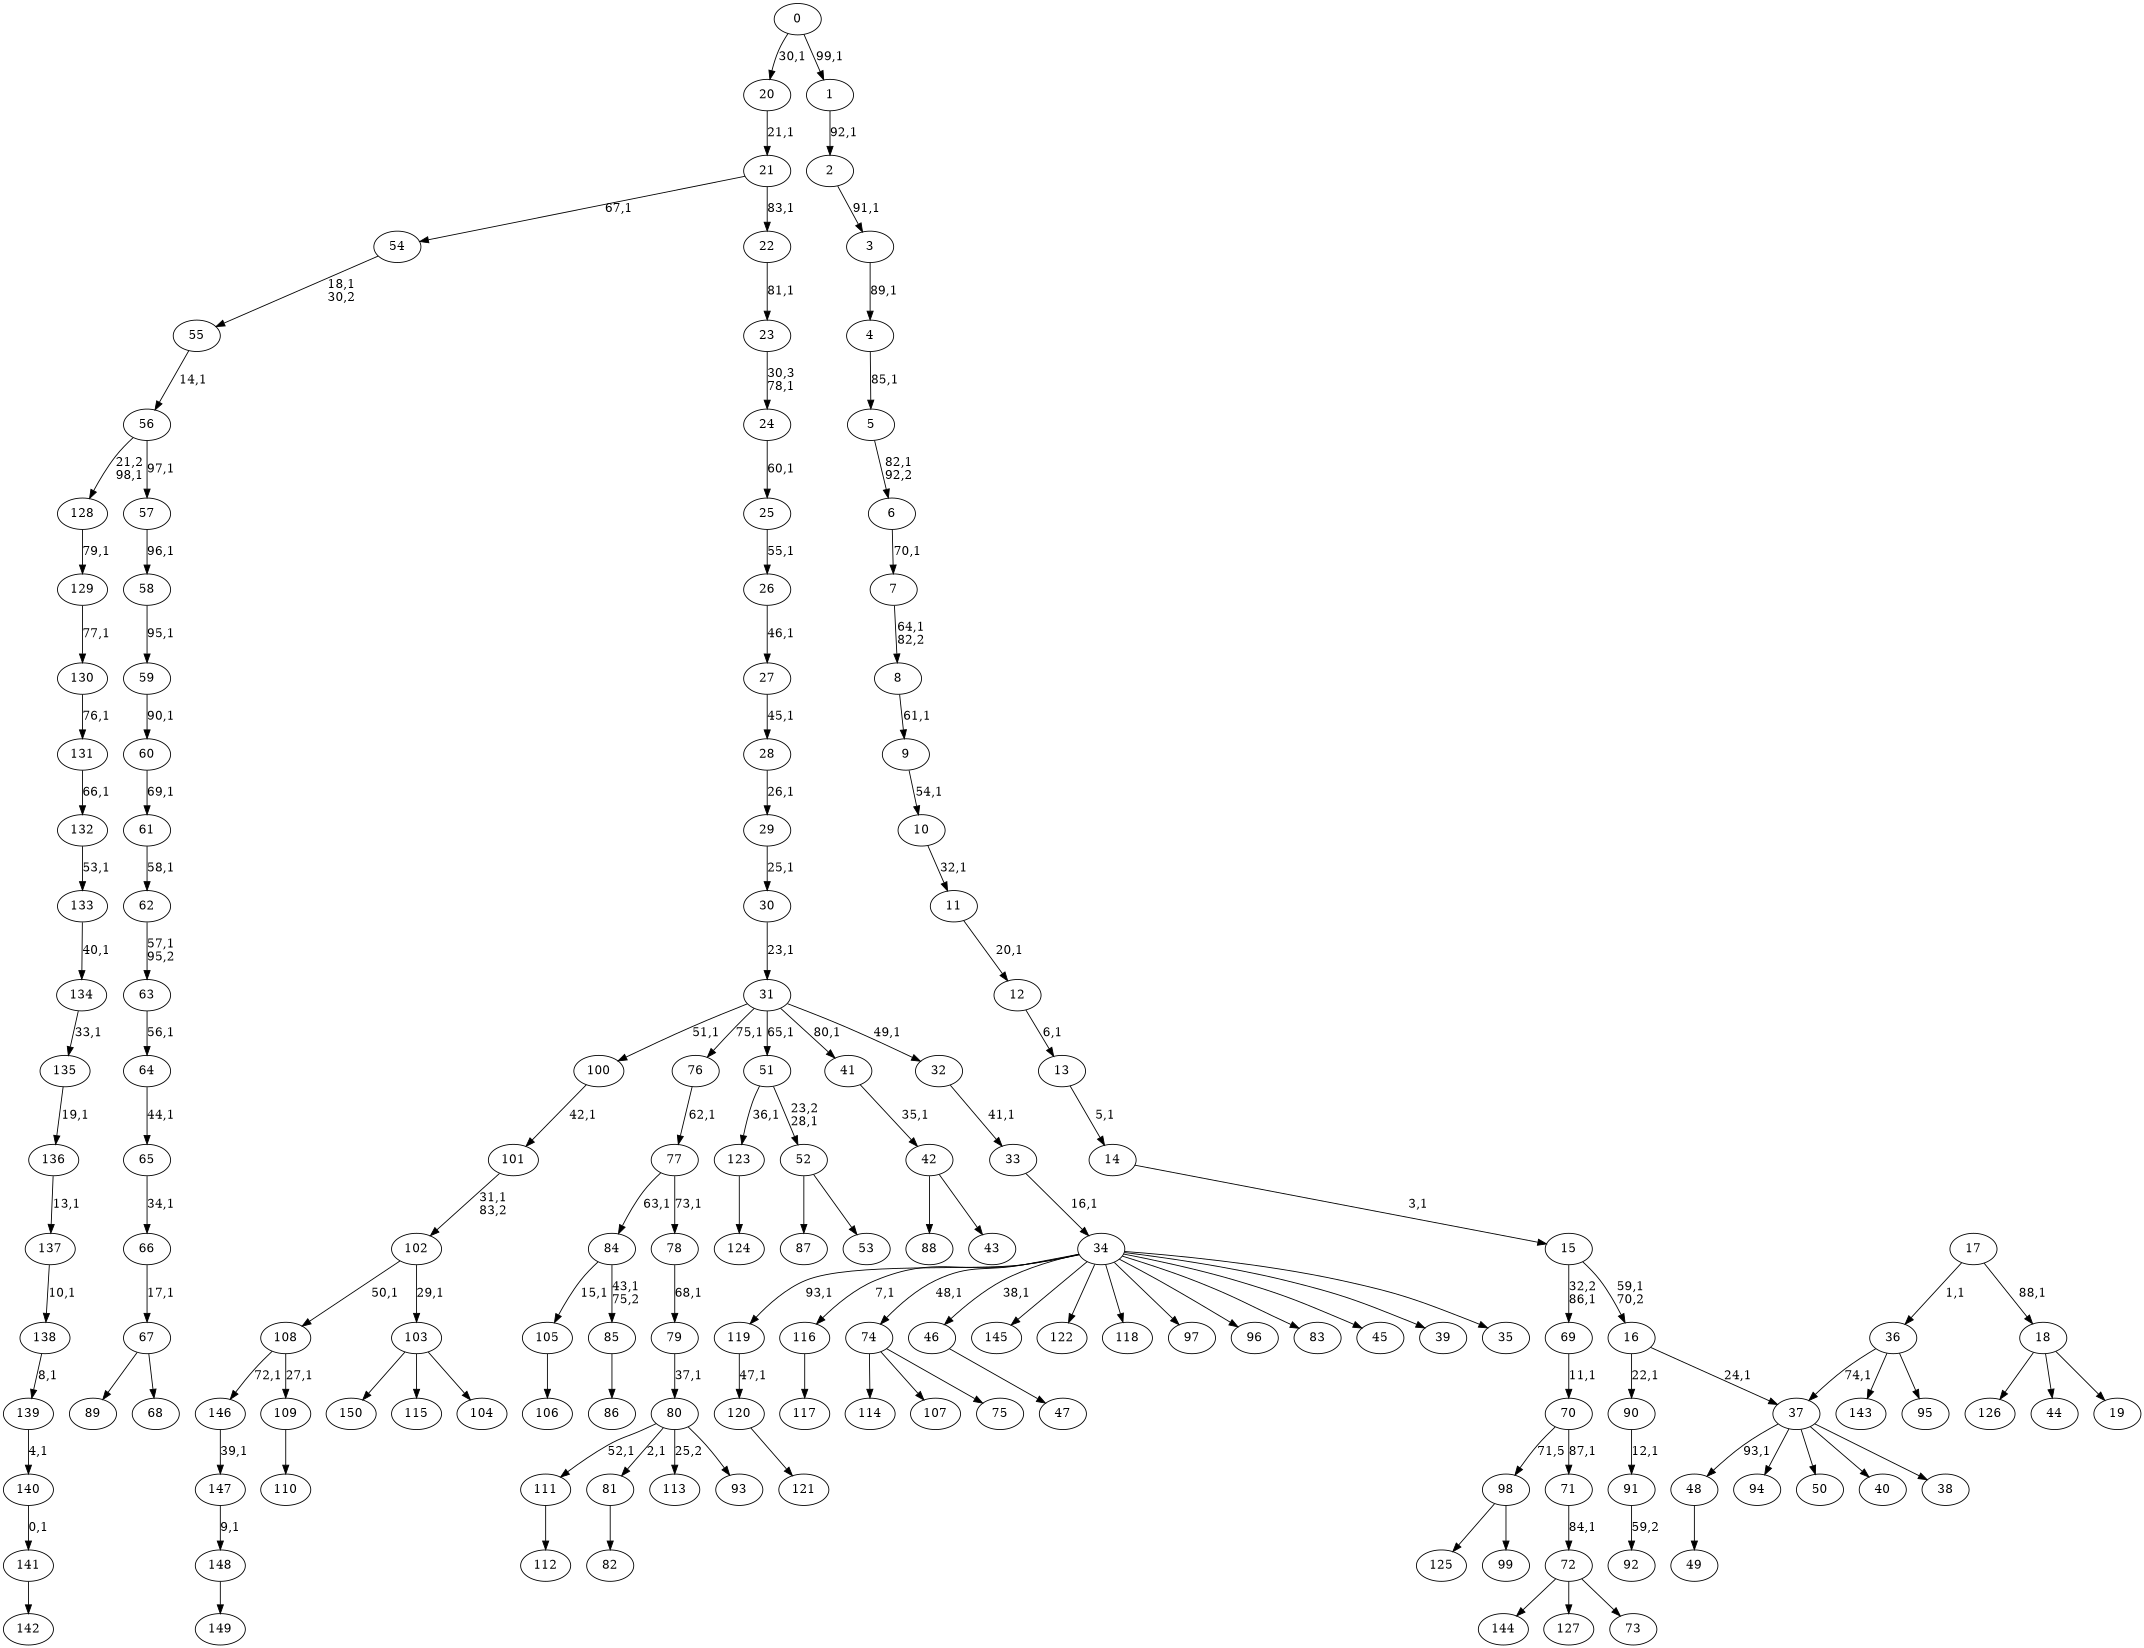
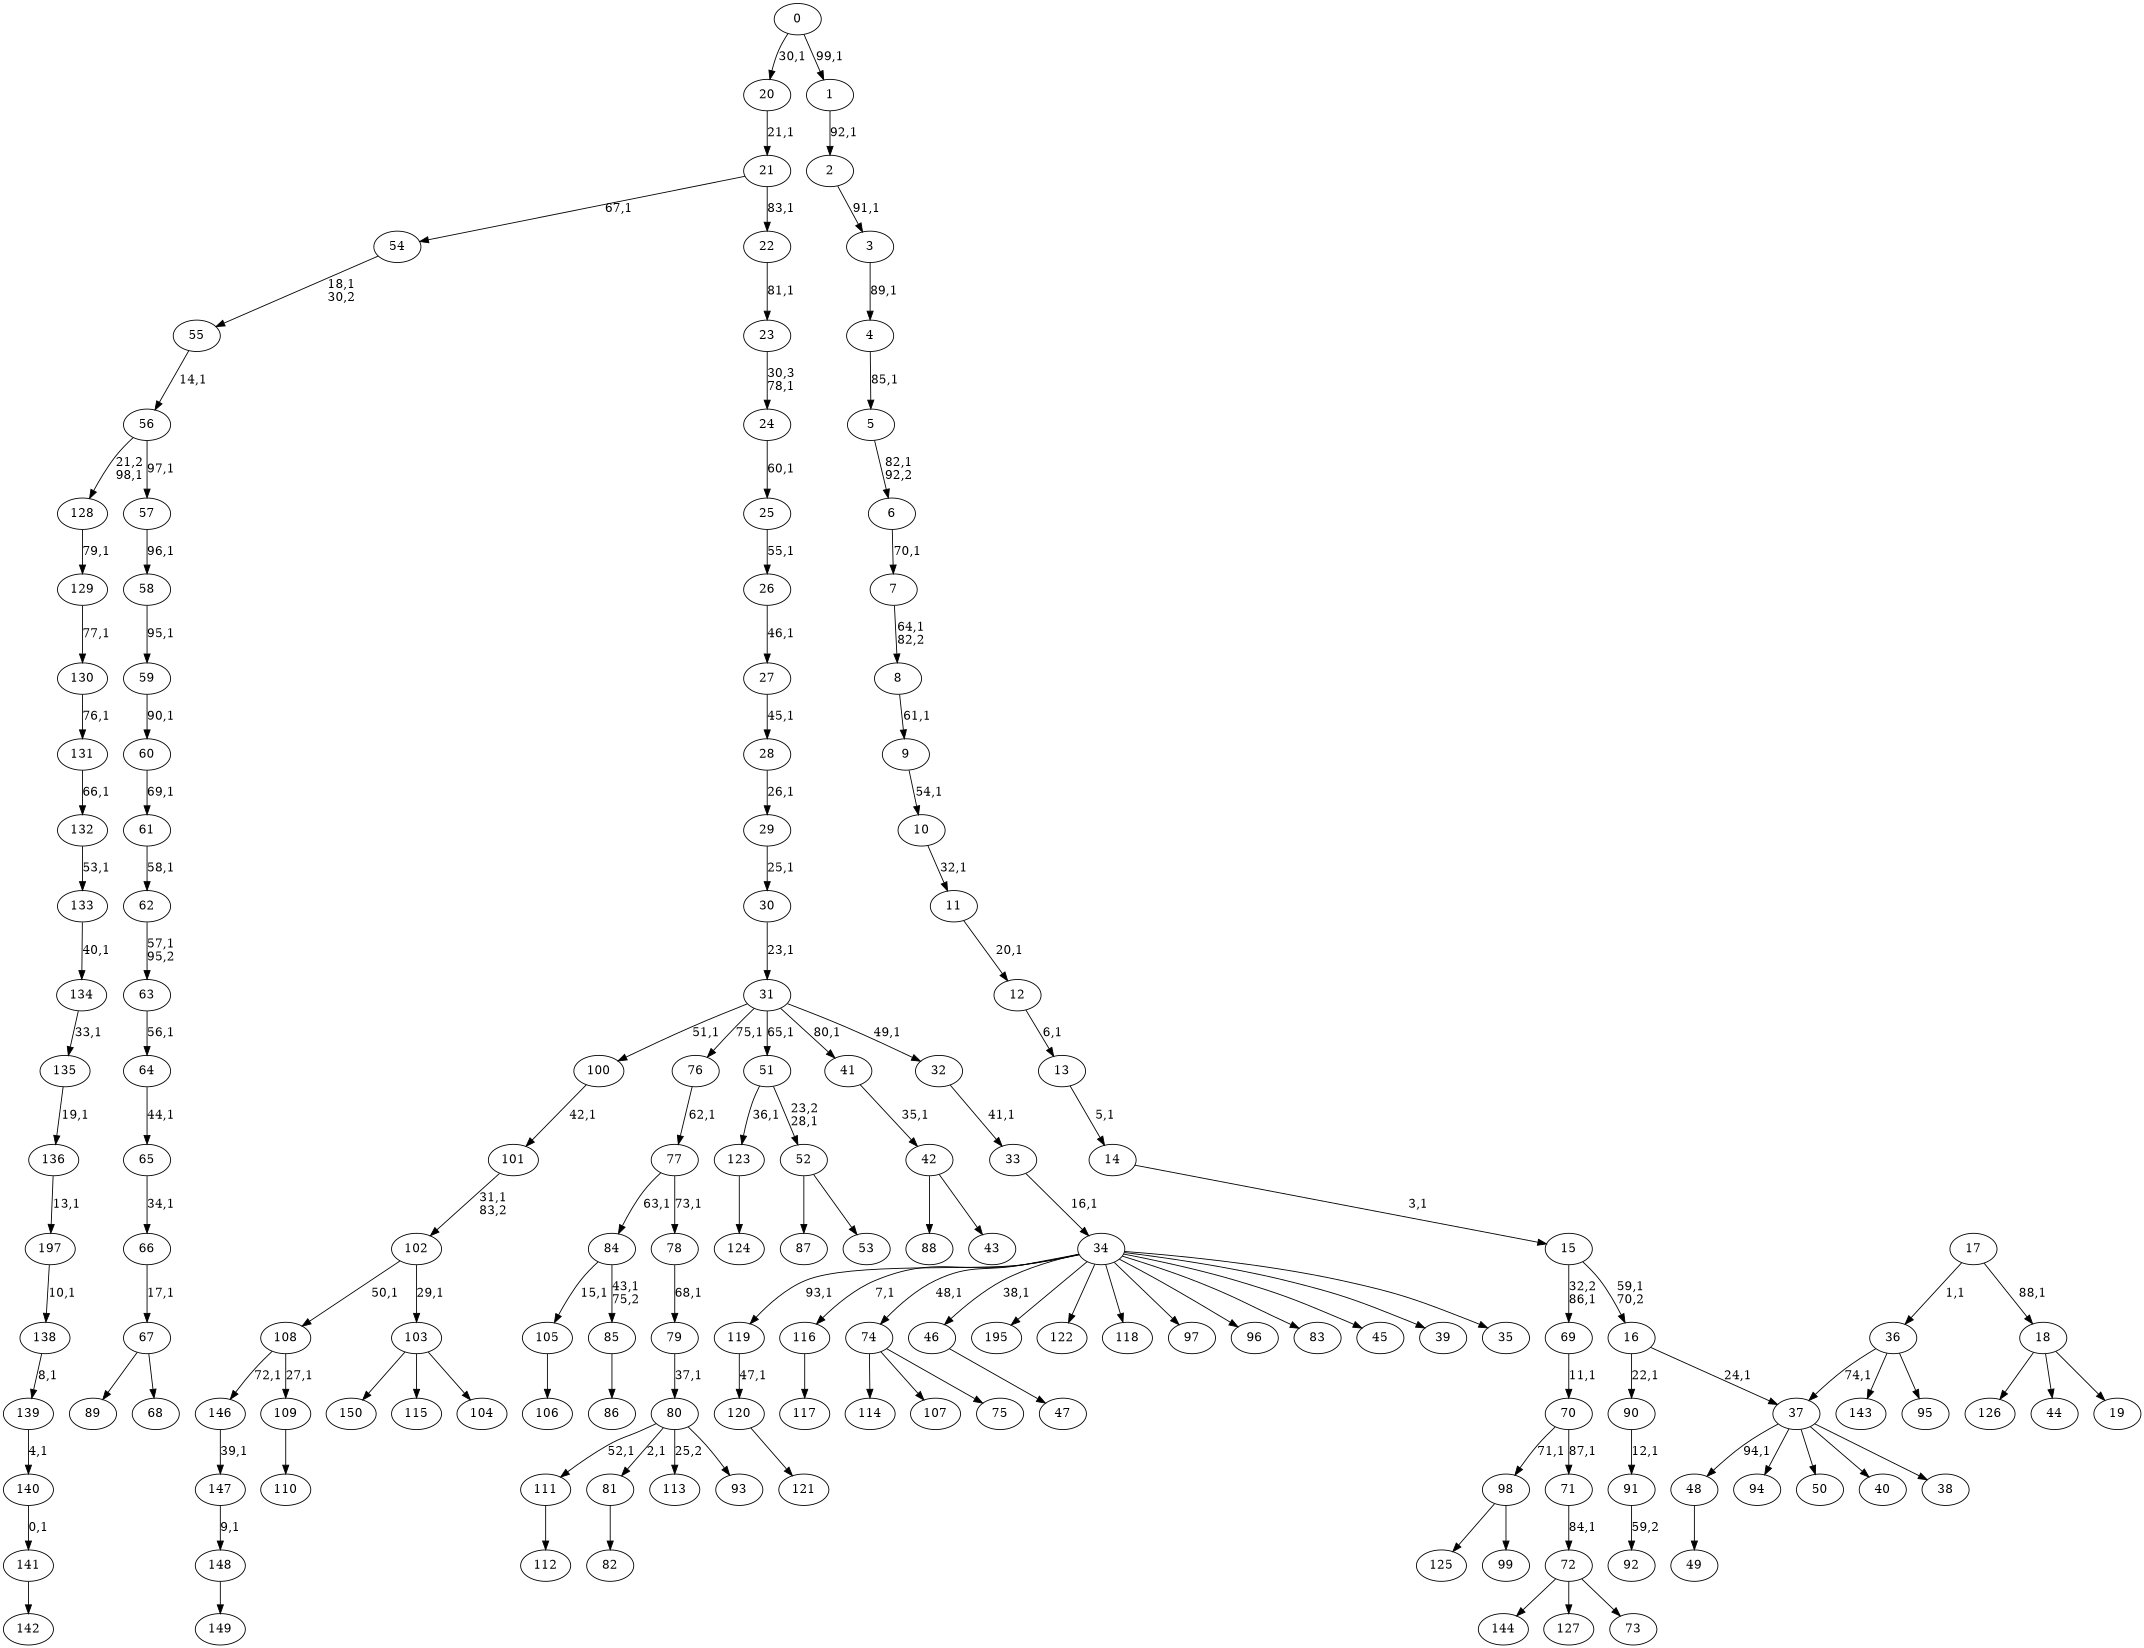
node "137": label "137" -> "197"
node "145": label "145" -> "195"
edge "70" -> "98": label "71,5" -> "71,1"
edge "37" -> "48": label "93,1" -> "94,1"
